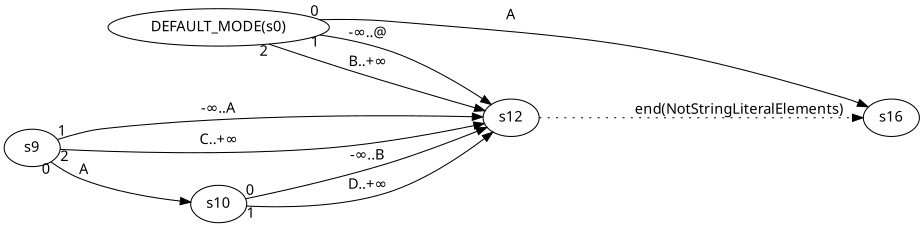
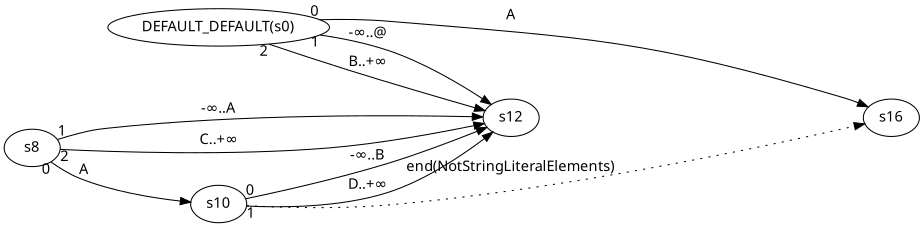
node "DEFAULT_MODE(s0)": label "DEFAULT_MODE(s0)" -> "DEFAULT_DEFAULT(s0)"
edge "s12" -> "s16": now "s10" -> "s16"
node "s9": label "s9" -> "s8"
